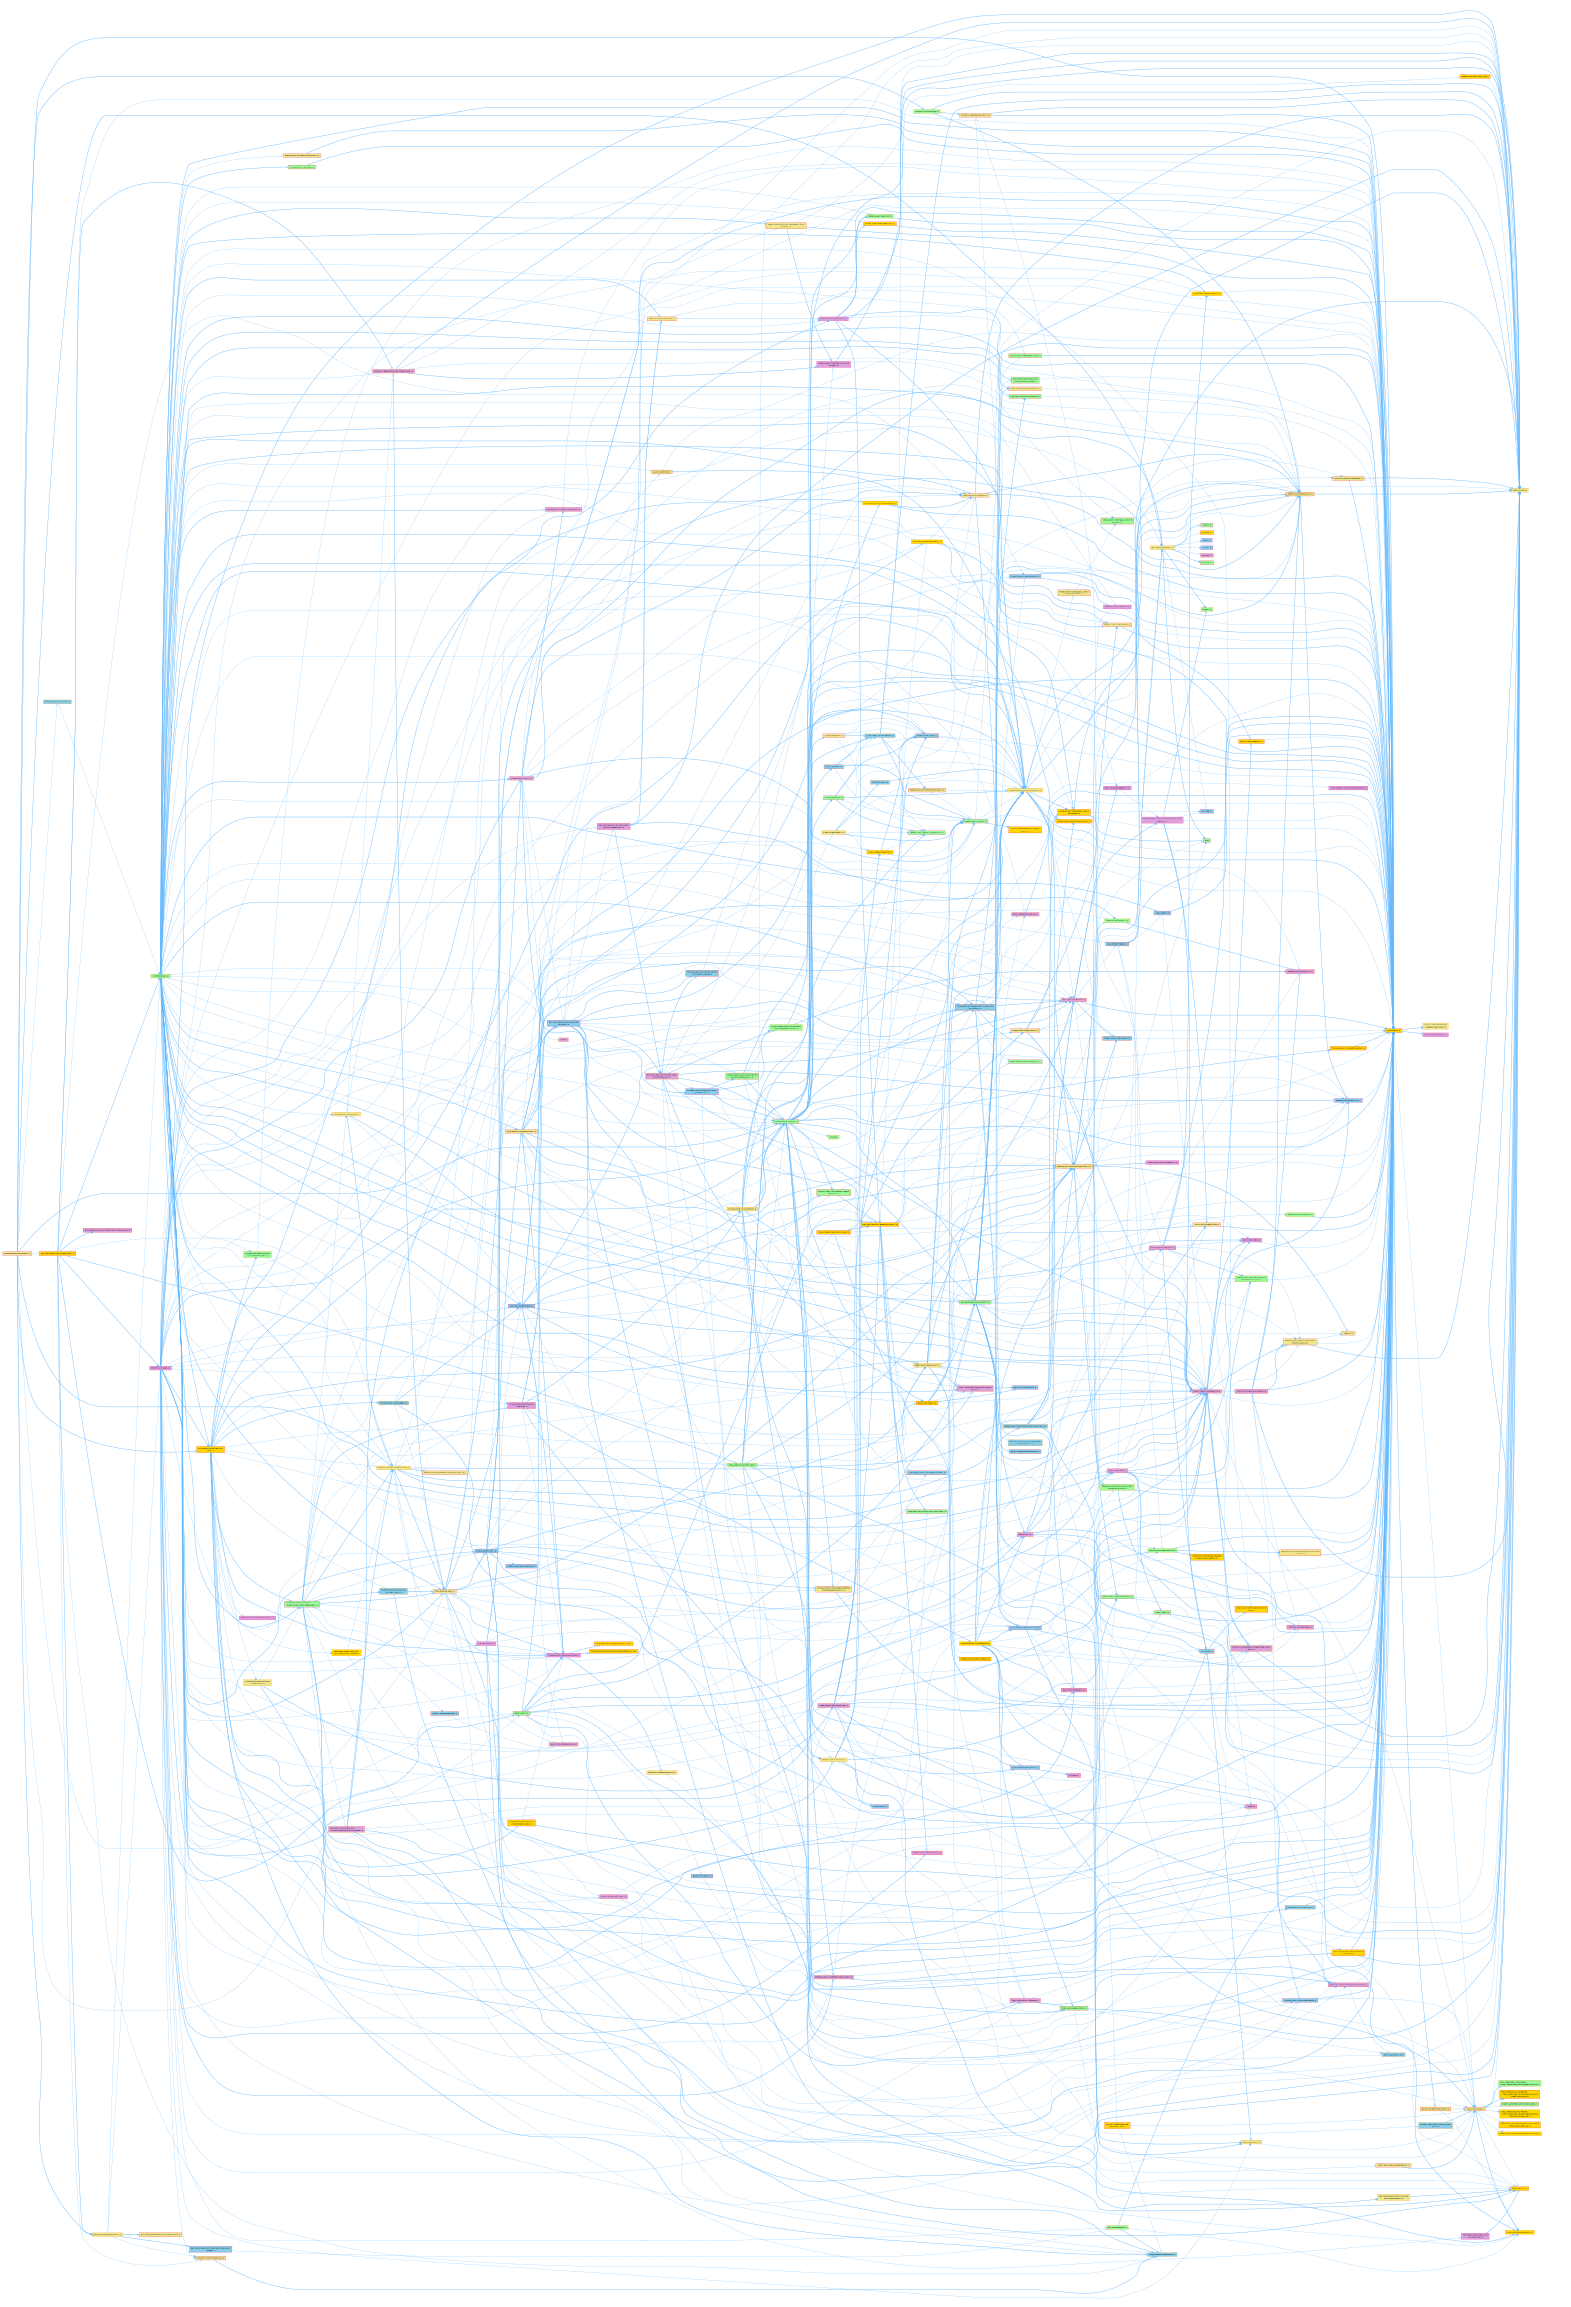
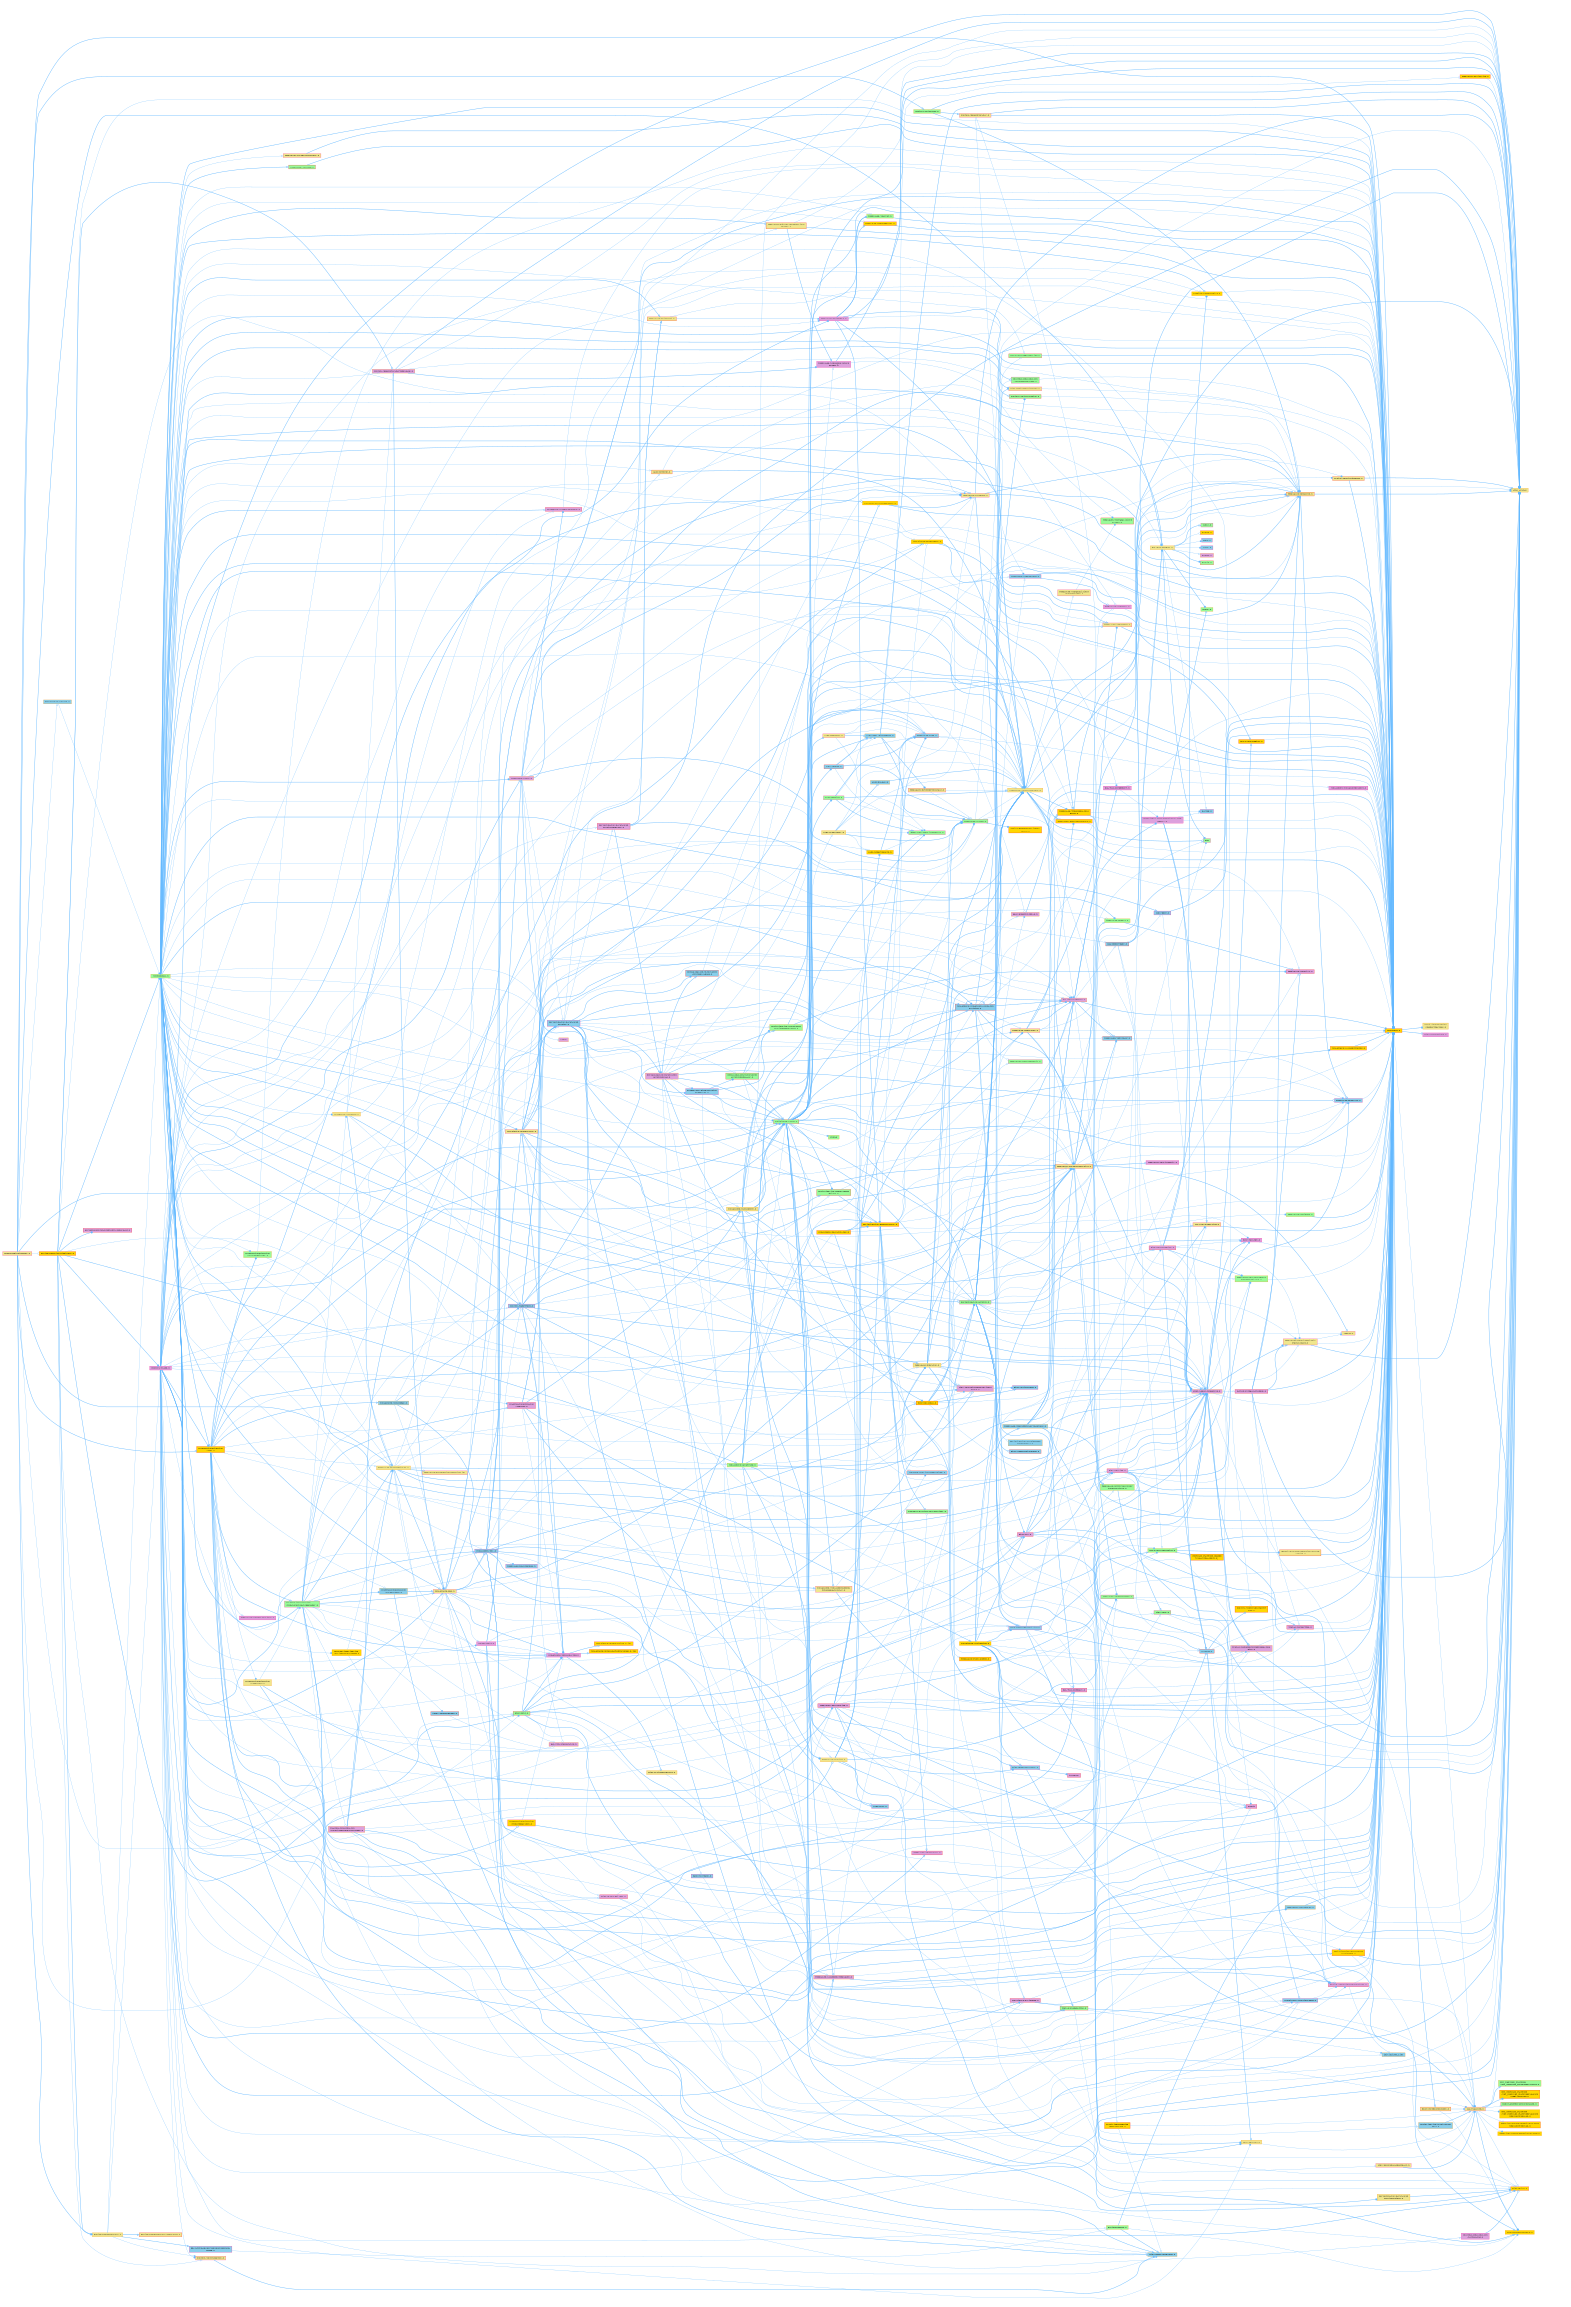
node "Templates/TypeCompatible TypeHash.h": label "Templates/TypeCompatible TypeHash.h" -> "Templates/TypeCompatible Bytes.h"
edge "Templates/SharedPointerInternals.h" -> "CoreTypes.h": added
